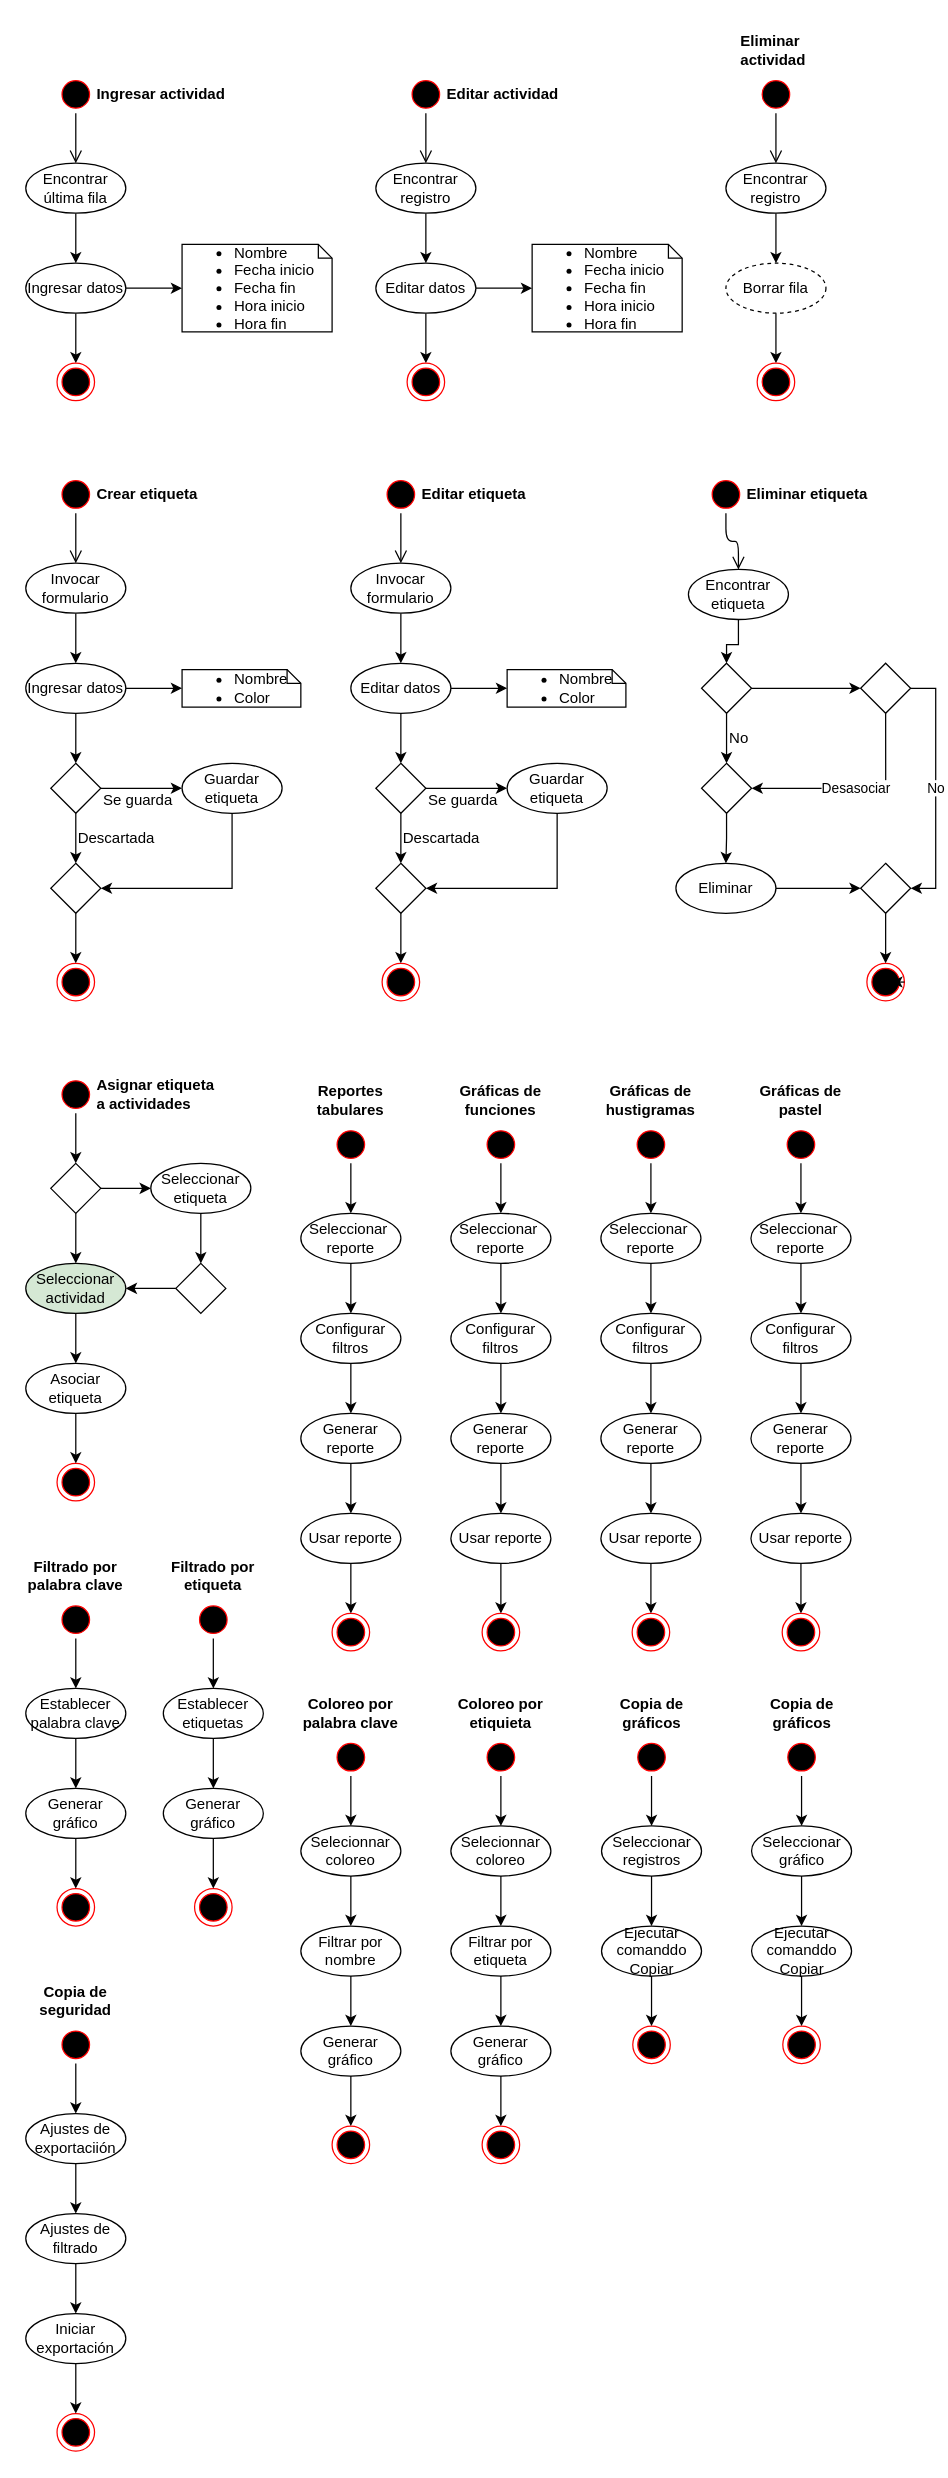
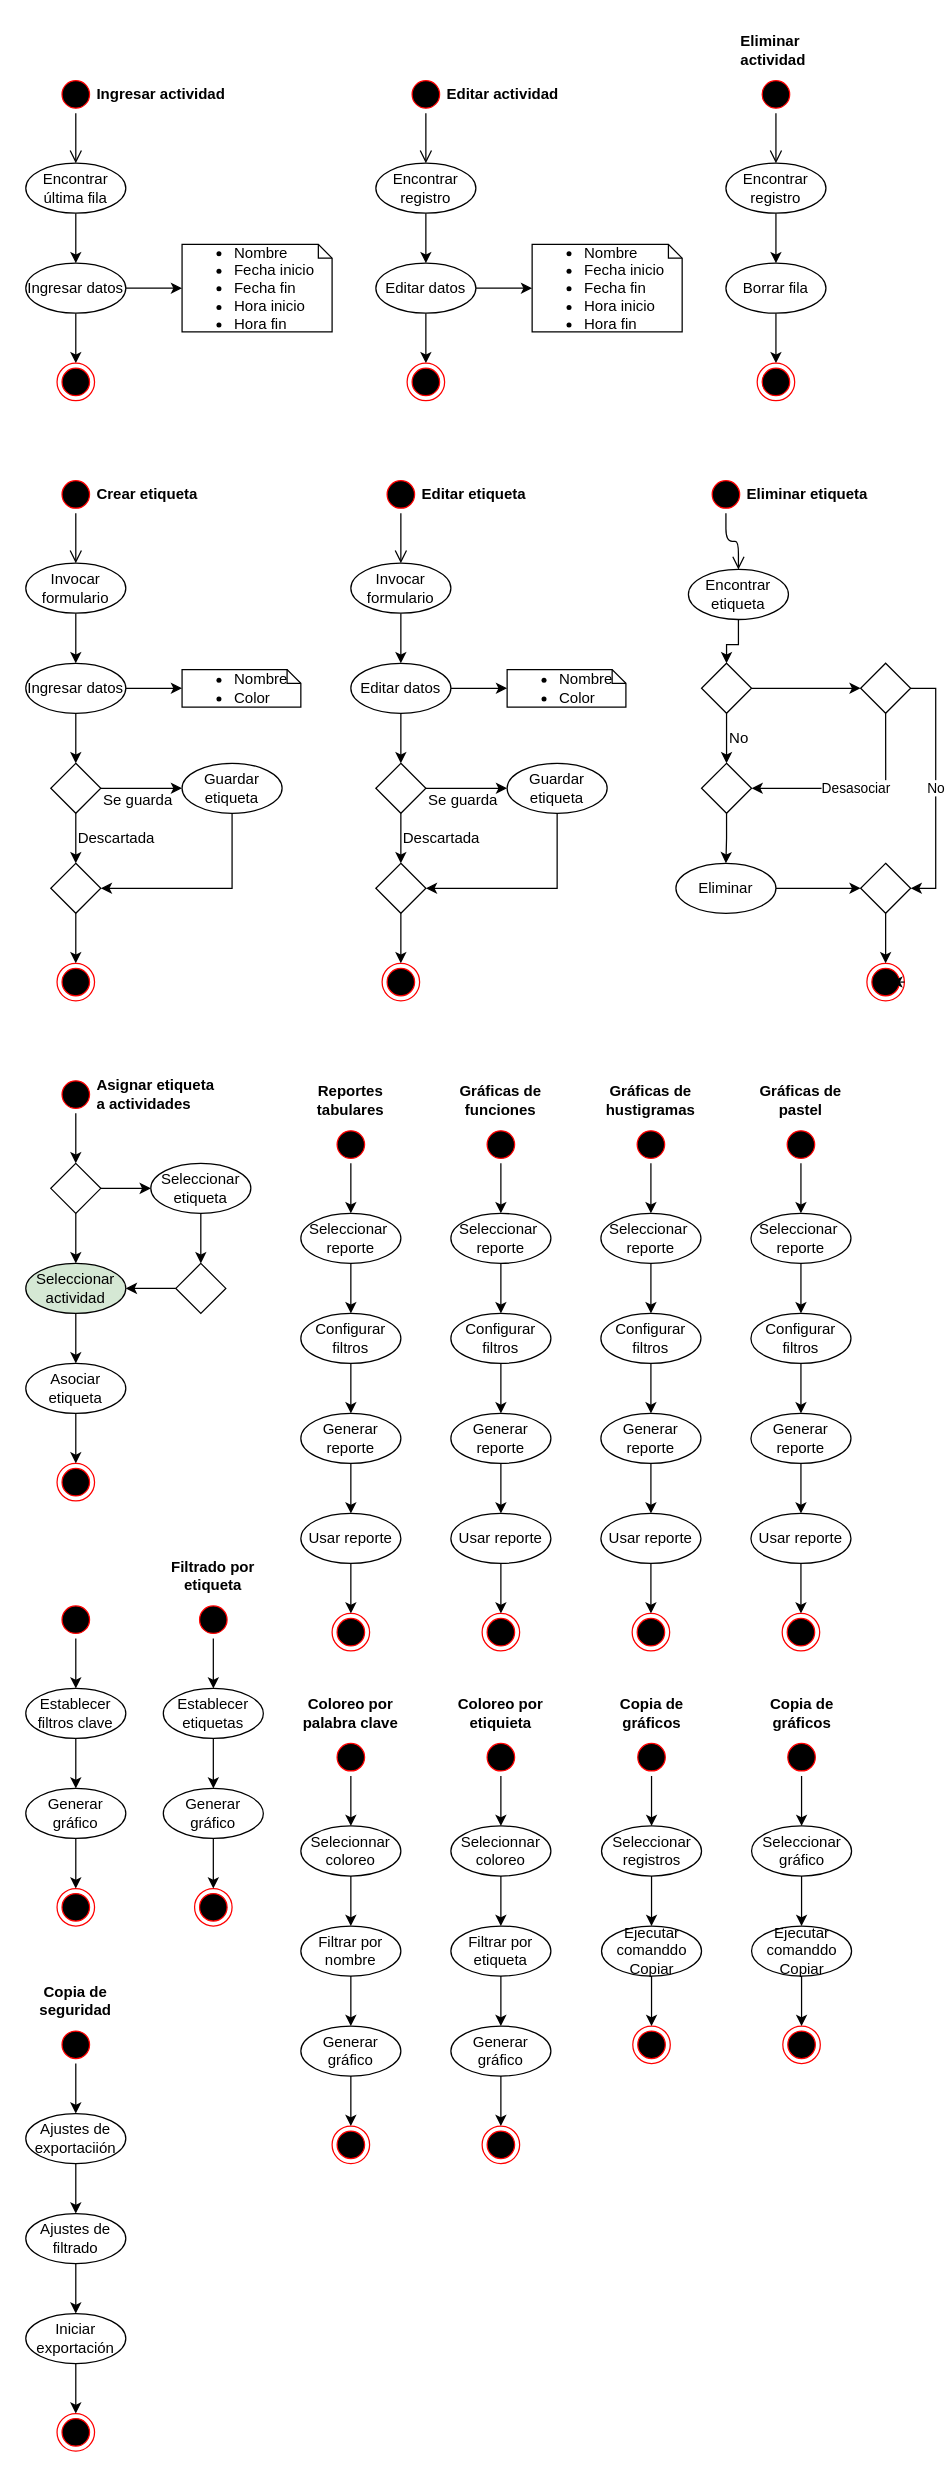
node "Borrar fila": style dashed -> solid
node "Filtrado por palabra clave": removed
node "Establecer palabra clave": label "Establecer palabra clave" -> "Establecer filtros clave"
